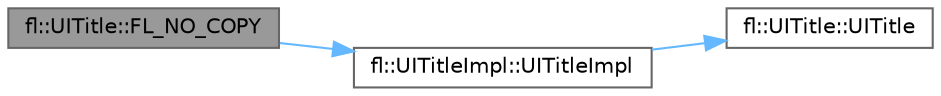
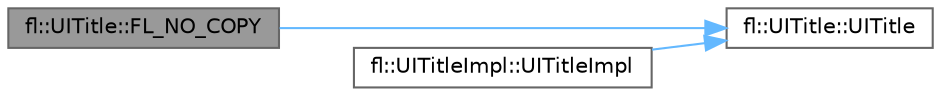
edge "fl::UITitle::FL_NO_COPY" -> "fl::UITitleImpl::UITitleImpl": now "fl::UITitle::FL_NO_COPY" -> "fl::UITitle::UITitle"
